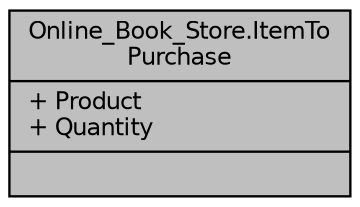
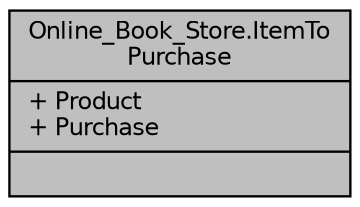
node "Online_Book_Store.ItemTo": text "+ Quantity" -> "+ Purchase"
